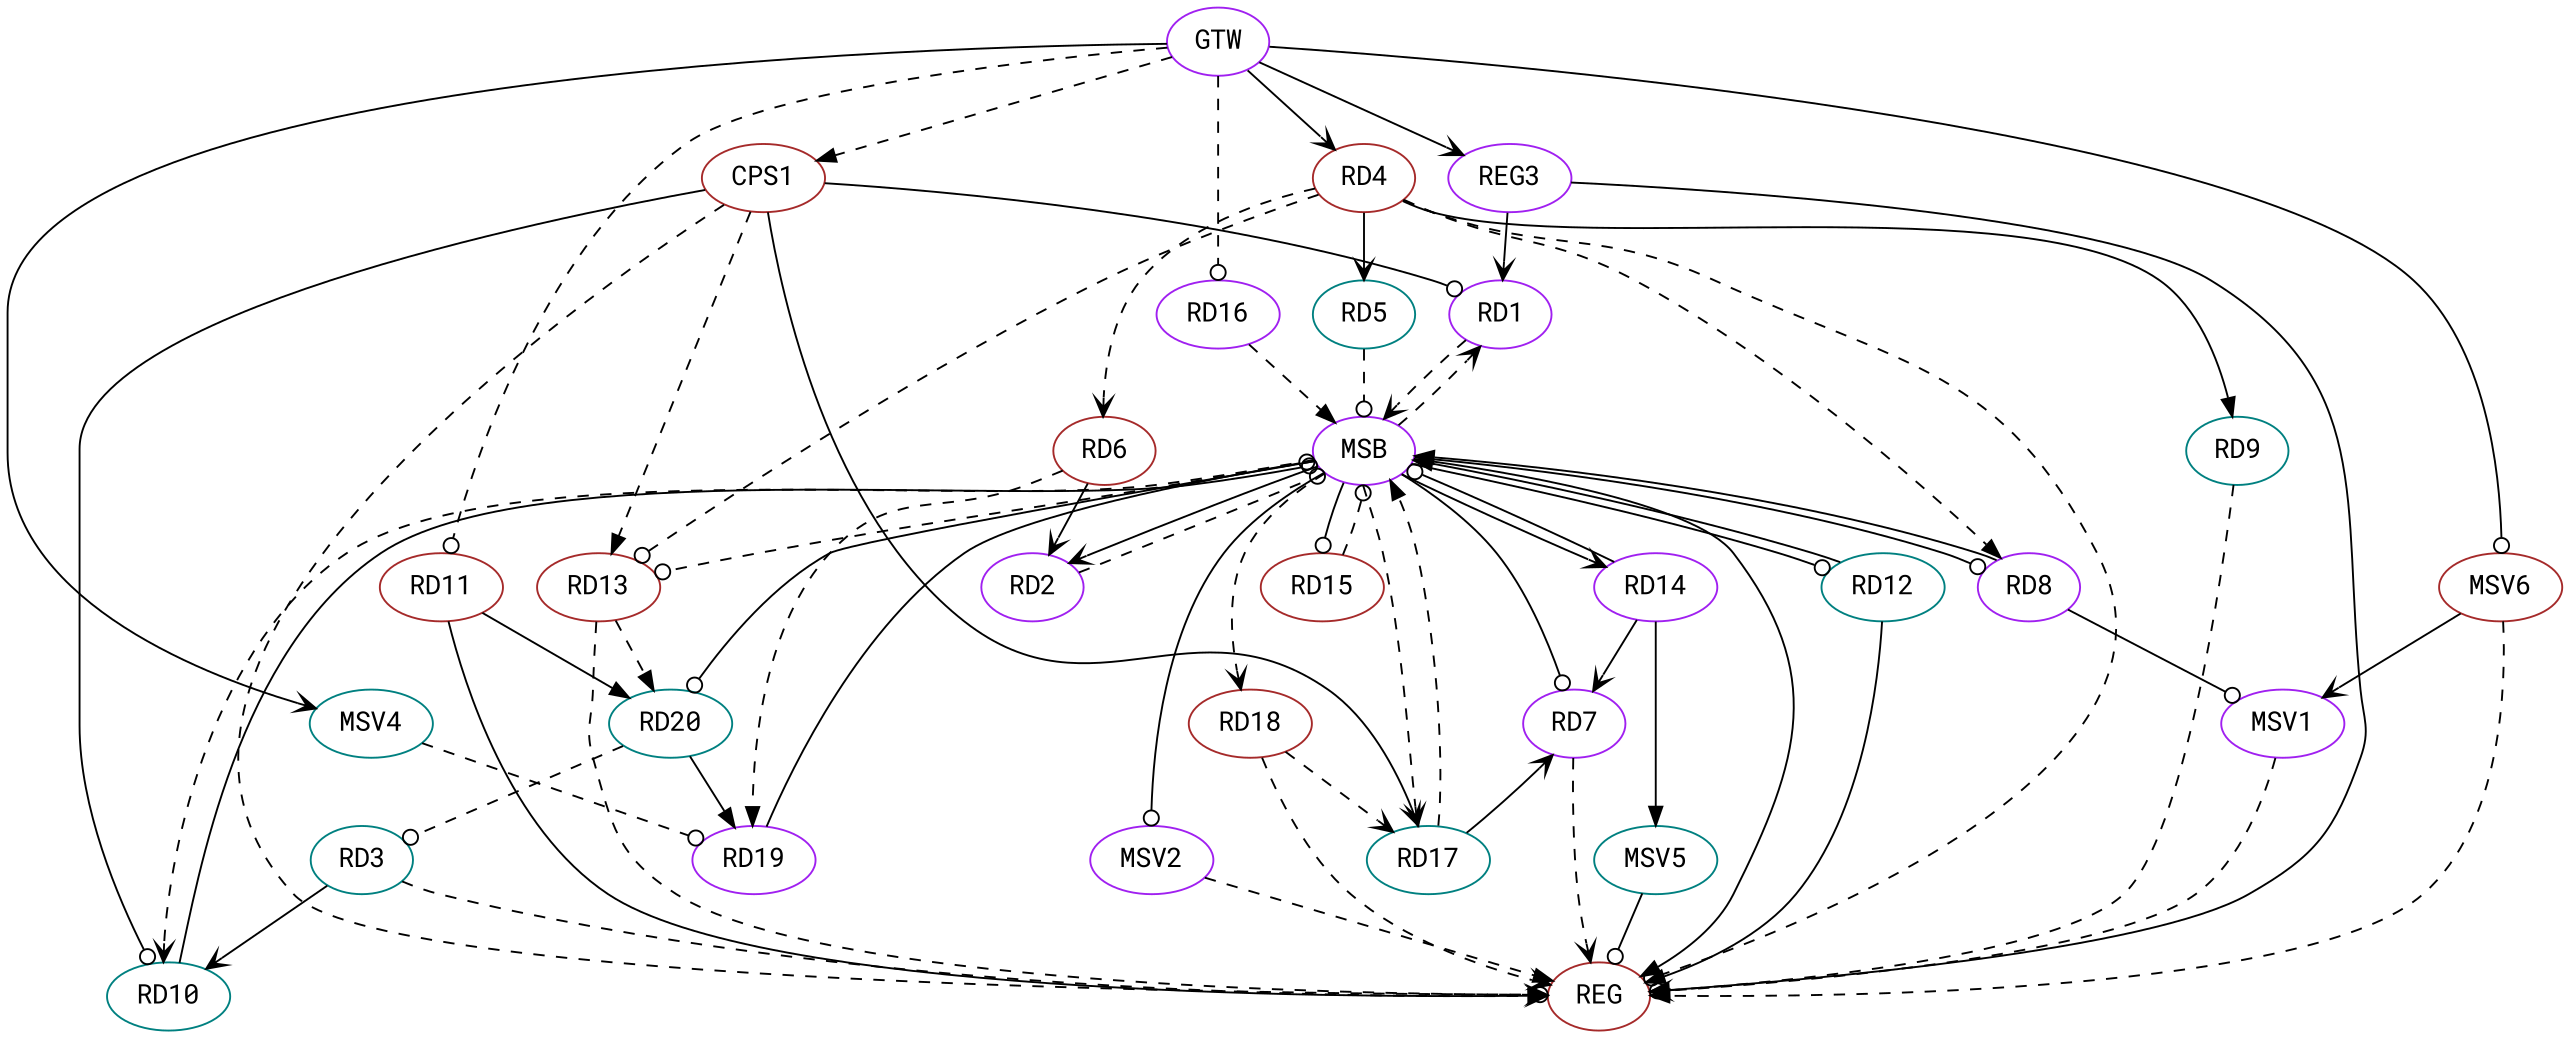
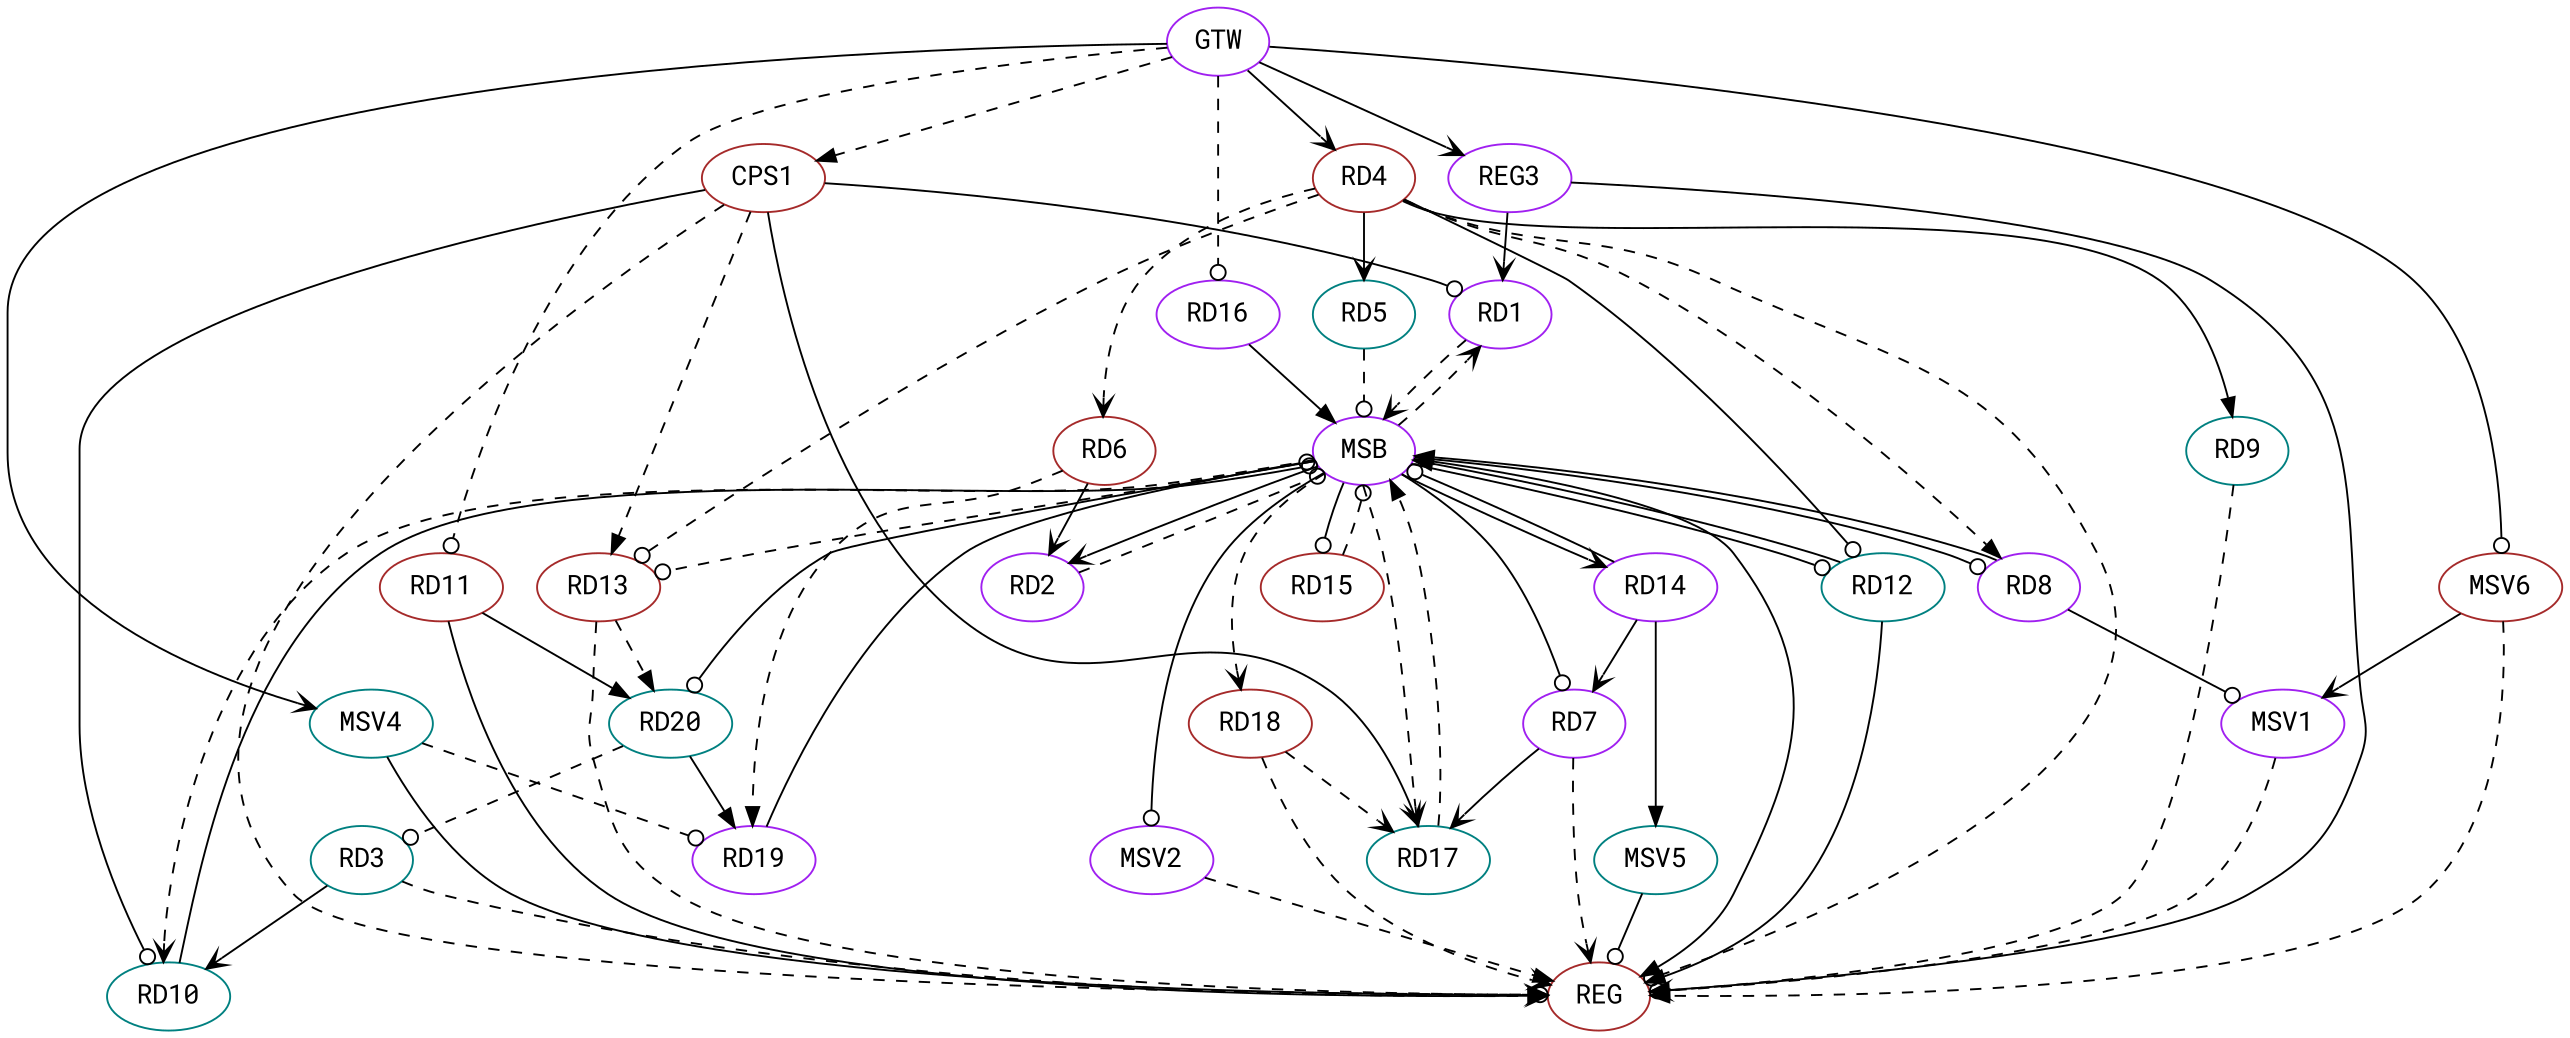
edge "RD4" -> "RD12": added
edge "RD16" -> "MSB": style dashed -> solid
edge "RD17" -> "RD7": reversed
edge "MSV4" -> "REG": added
